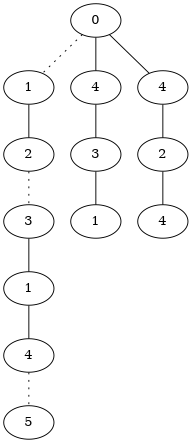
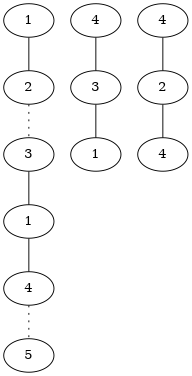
node "0": removed
